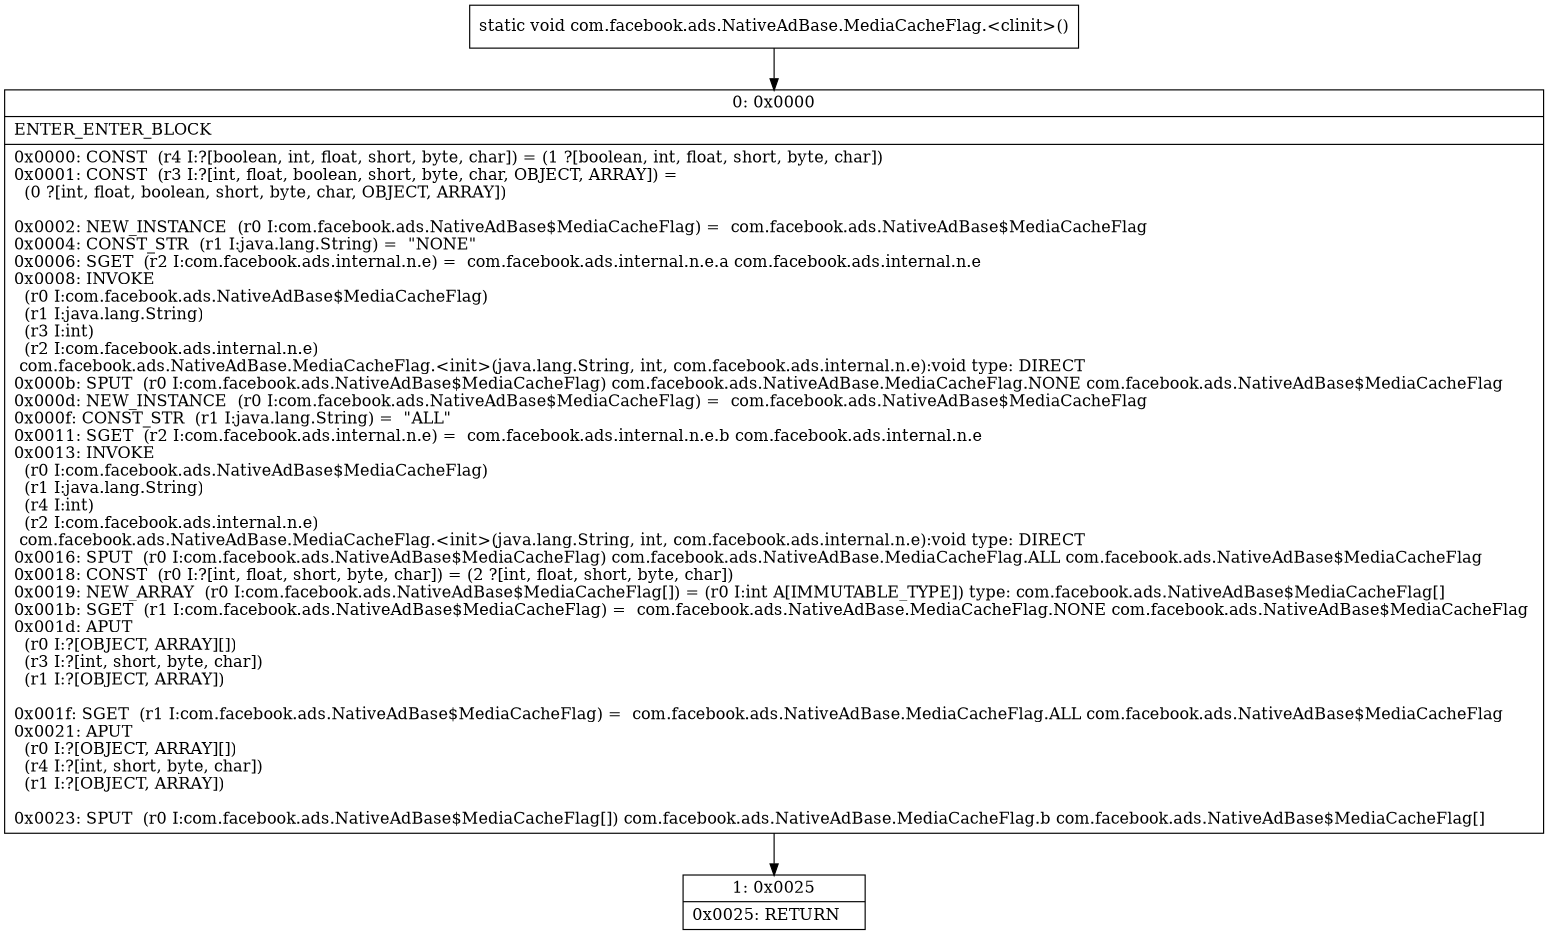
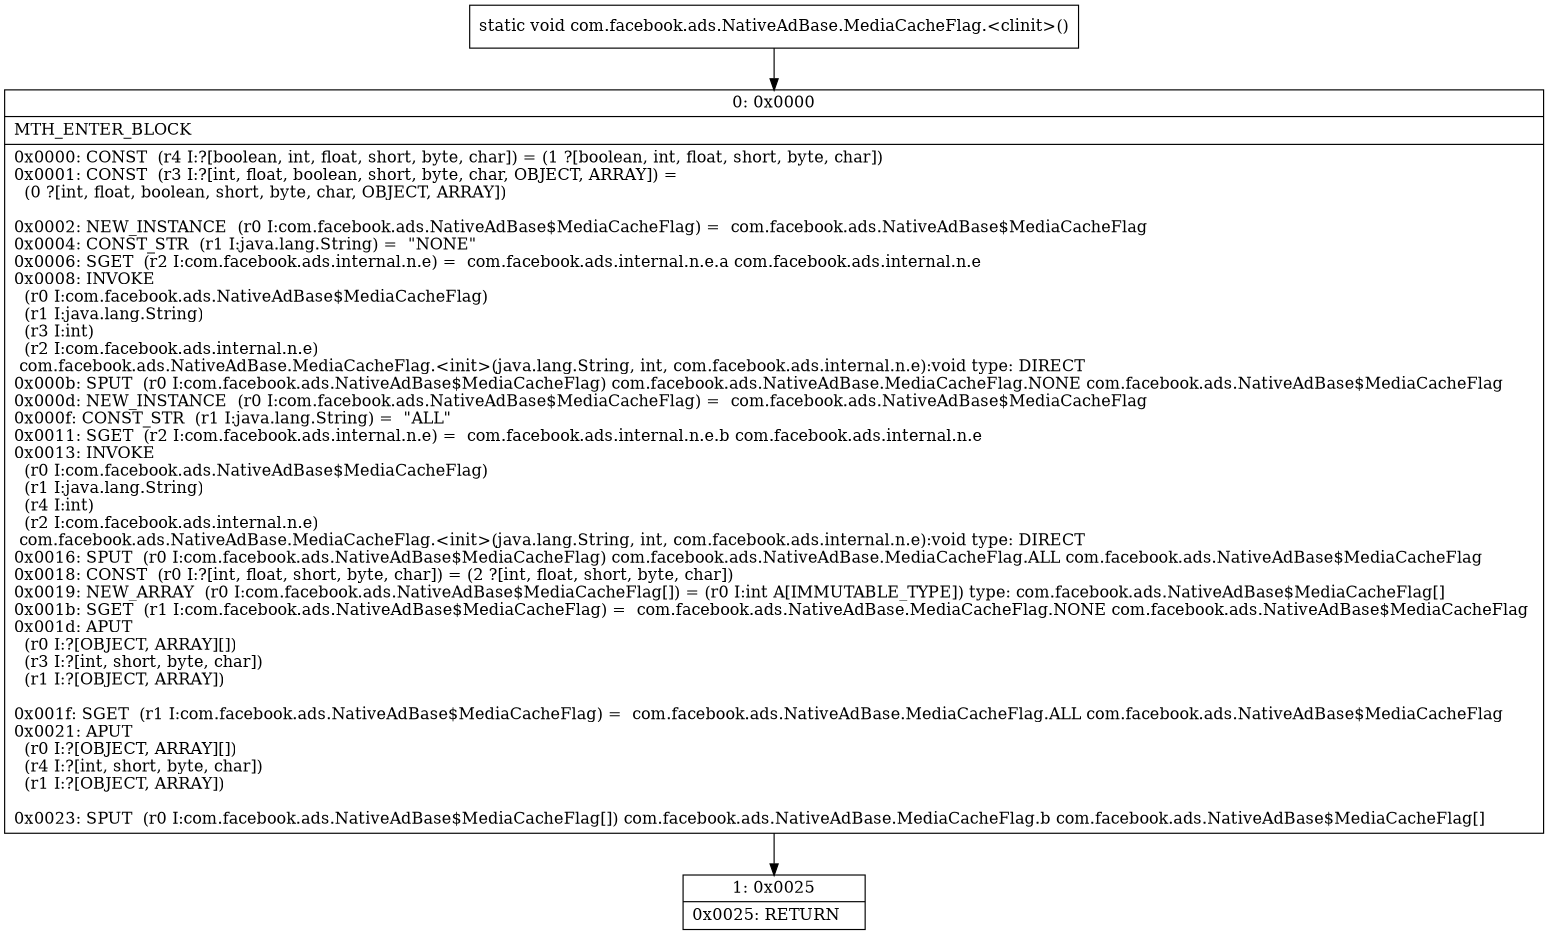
node "0: 0x0000": text "ENTER_ENTER_BLOCK" -> "MTH_ENTER_BLOCK"
